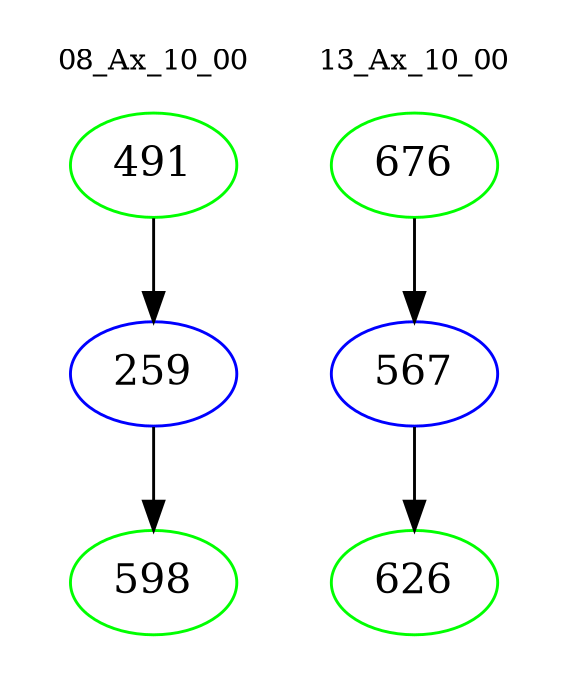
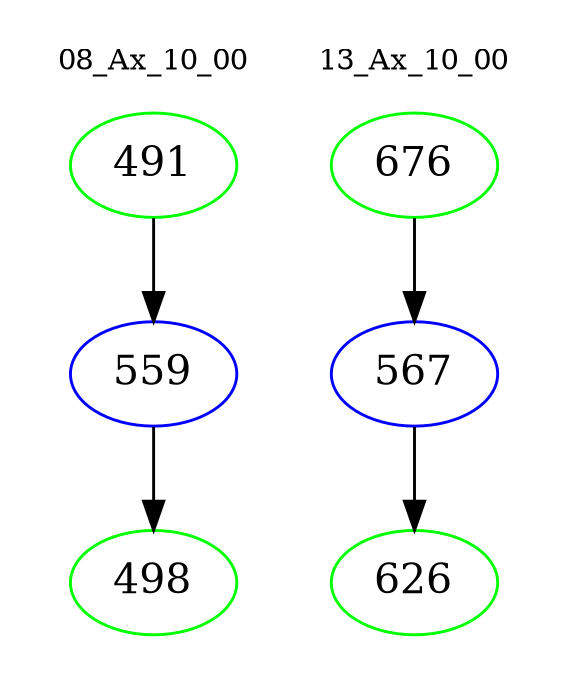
node "259": label "259" -> "559"
node "598": label "598" -> "498"
